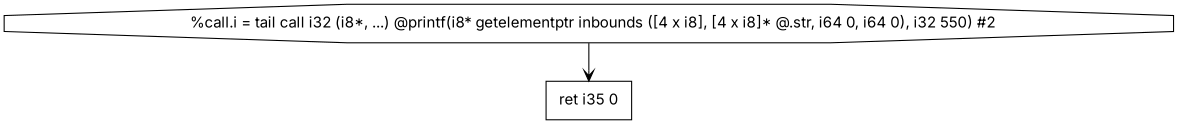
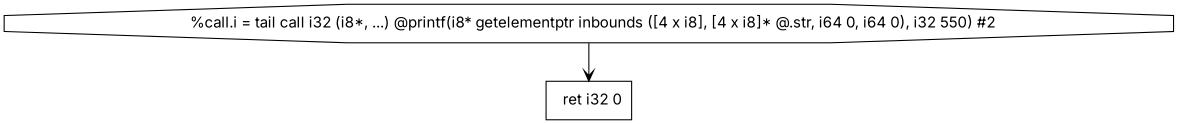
node "ret i35 0": label "ret i35 0" -> "ret i32 0"
